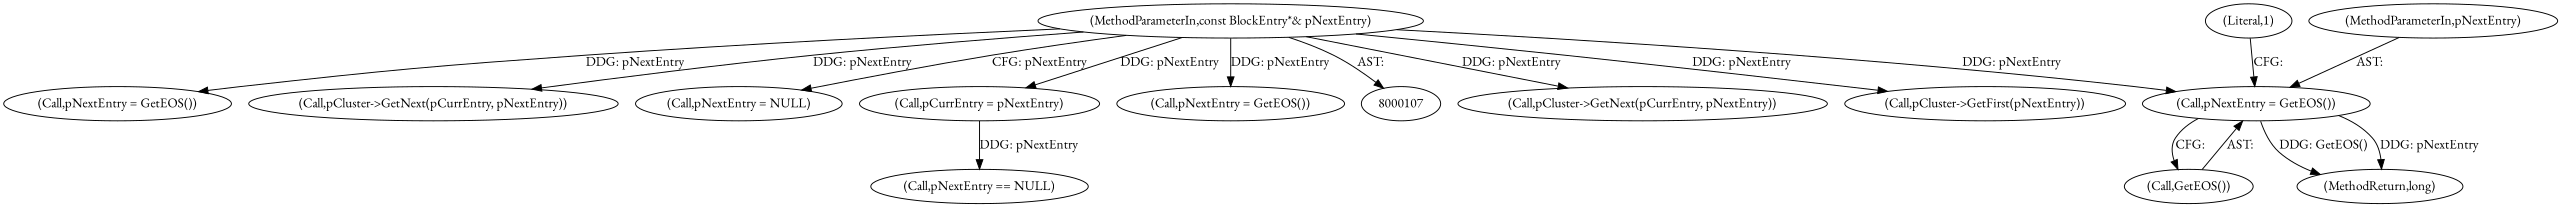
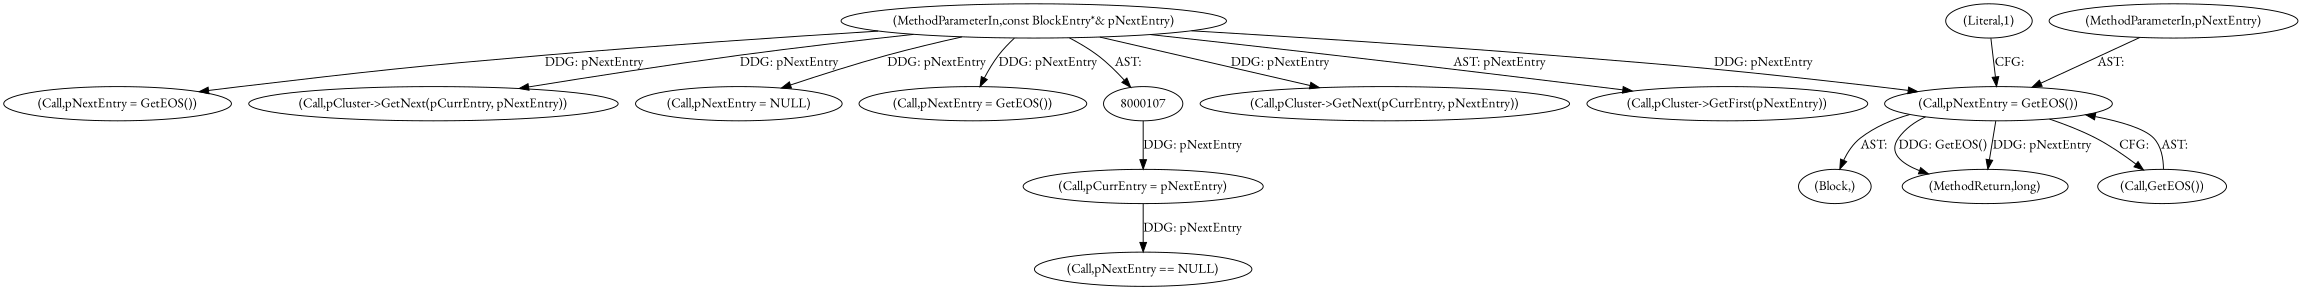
edge "(MethodParameterIn,const BlockEntry*& pNextEntry)" -> "(Call,pCurrEntry = pNextEntry)": now "8000107" -> "(Call,pCurrEntry = pNextEntry)"
edge "(MethodParameterIn,const BlockEntry*& pNextEntry)" -> "(Call,pNextEntry = NULL)": label "CFG: pNextEntry" -> "DDG: pNextEntry"
edge "(MethodParameterIn,const BlockEntry*& pNextEntry)" -> "(Call,pCluster->GetFirst(pNextEntry))": label "DDG: pNextEntry" -> "AST: pNextEntry"
node "(Block,)": added
